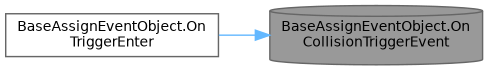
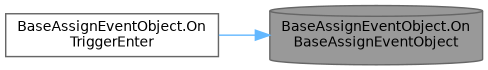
node "BaseAssignEventObject.On CollisionTriggerEvent": label "BaseAssignEventObject.On CollisionTriggerEvent" -> "BaseAssignEventObject.On BaseAssignEventObject"
